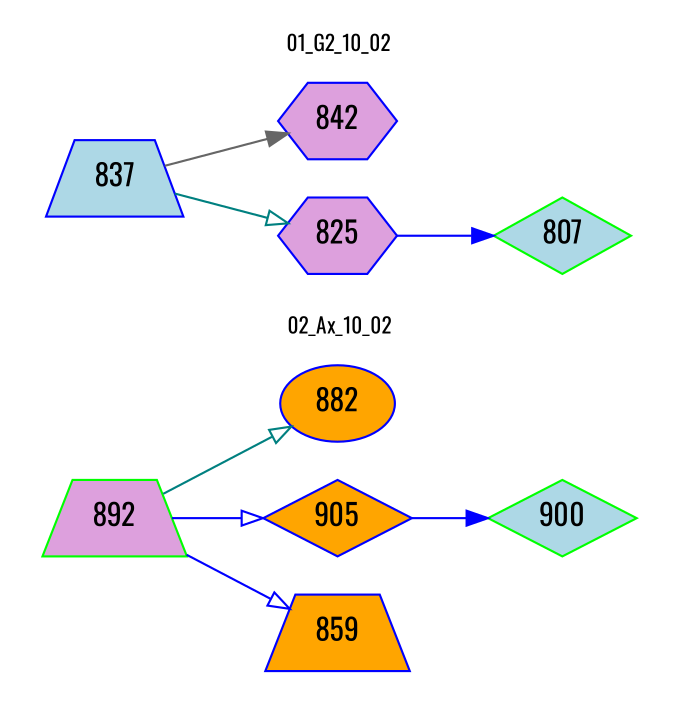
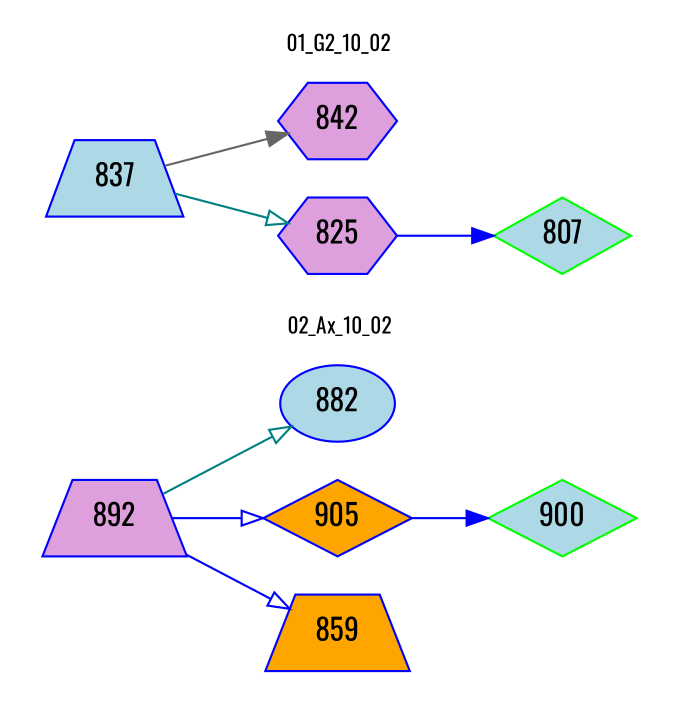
node "882": fillcolor orange -> lightblue
node "892": color green -> blue
